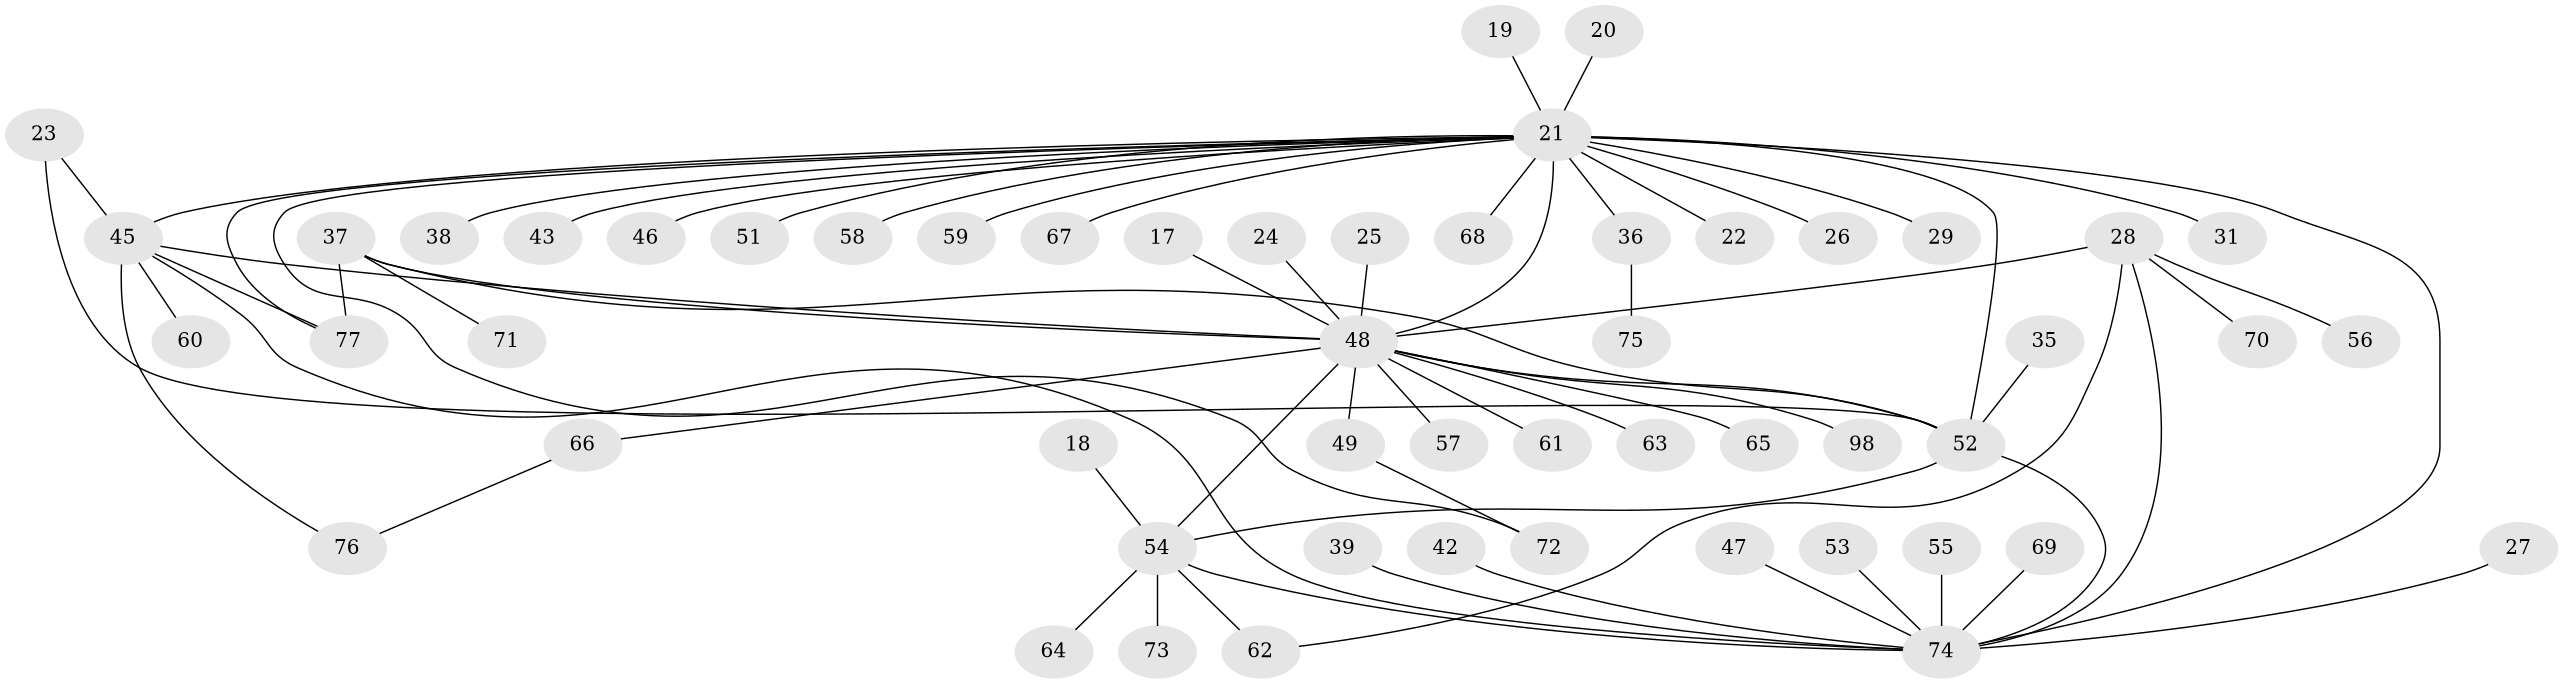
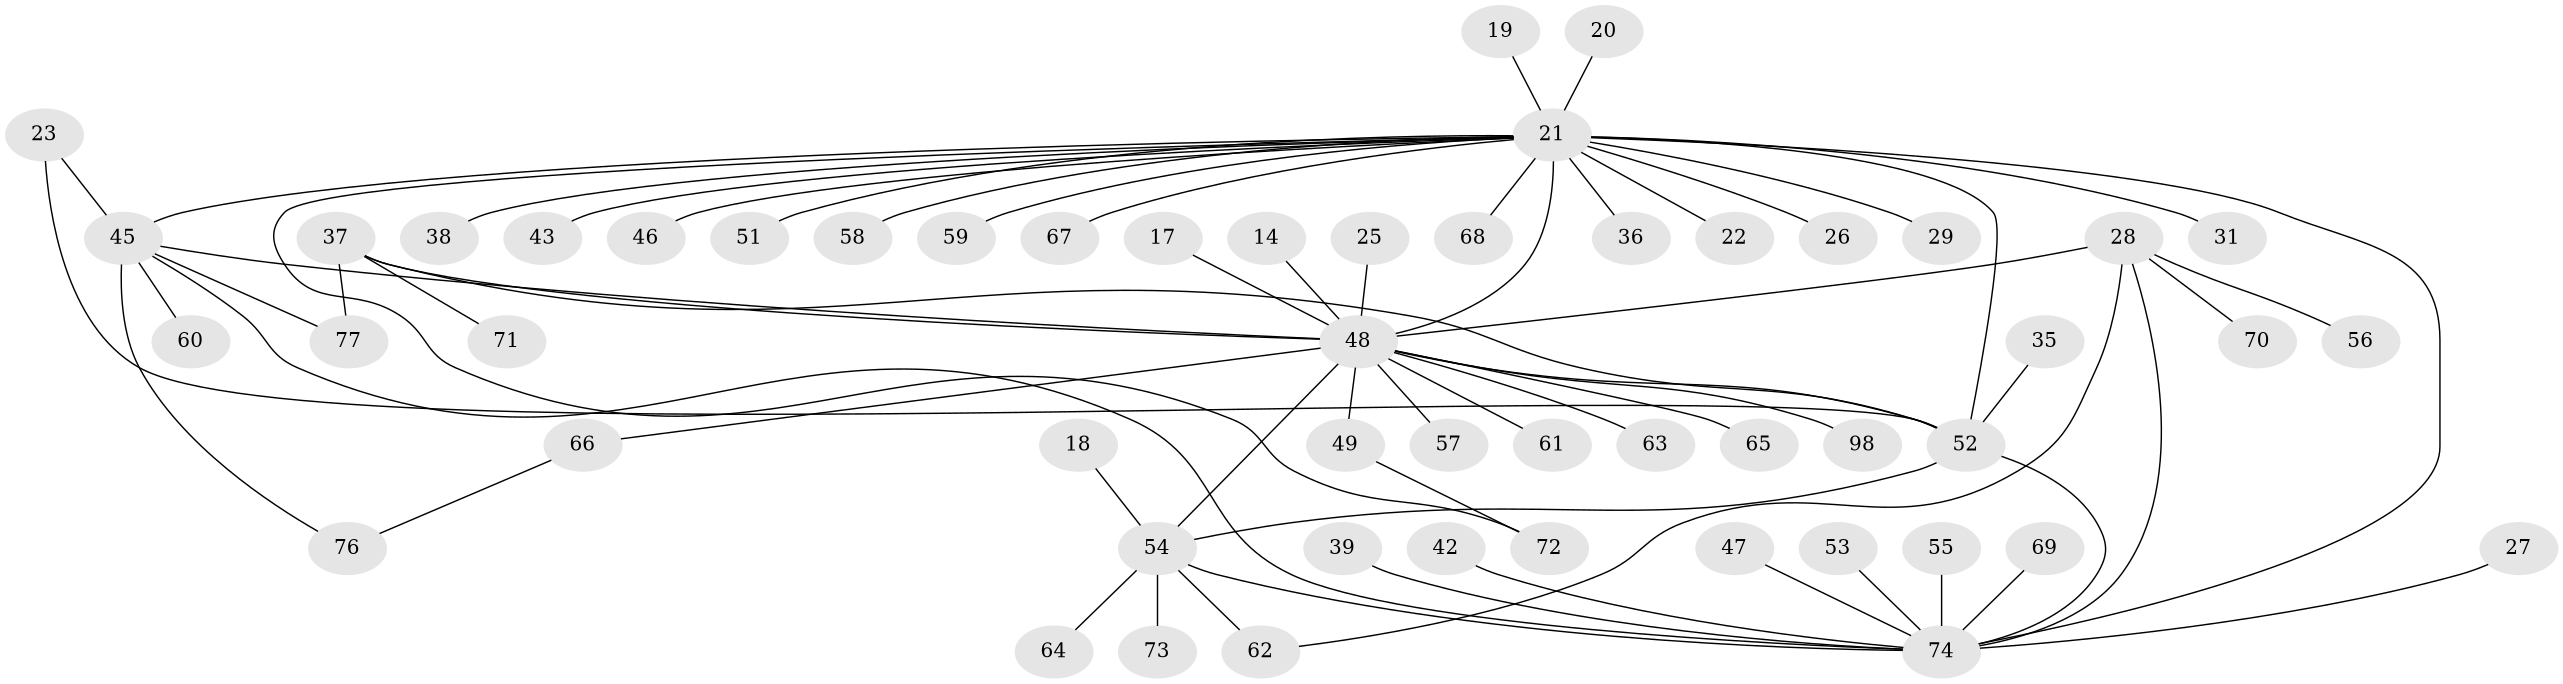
edge "21" -- "77": removed
node "24": label "24" -> "14"
node "75": removed
